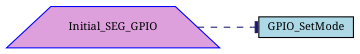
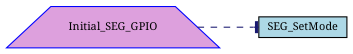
node "GPIO_SetMode": label "GPIO_SetMode" -> "SEG_SetMode"
